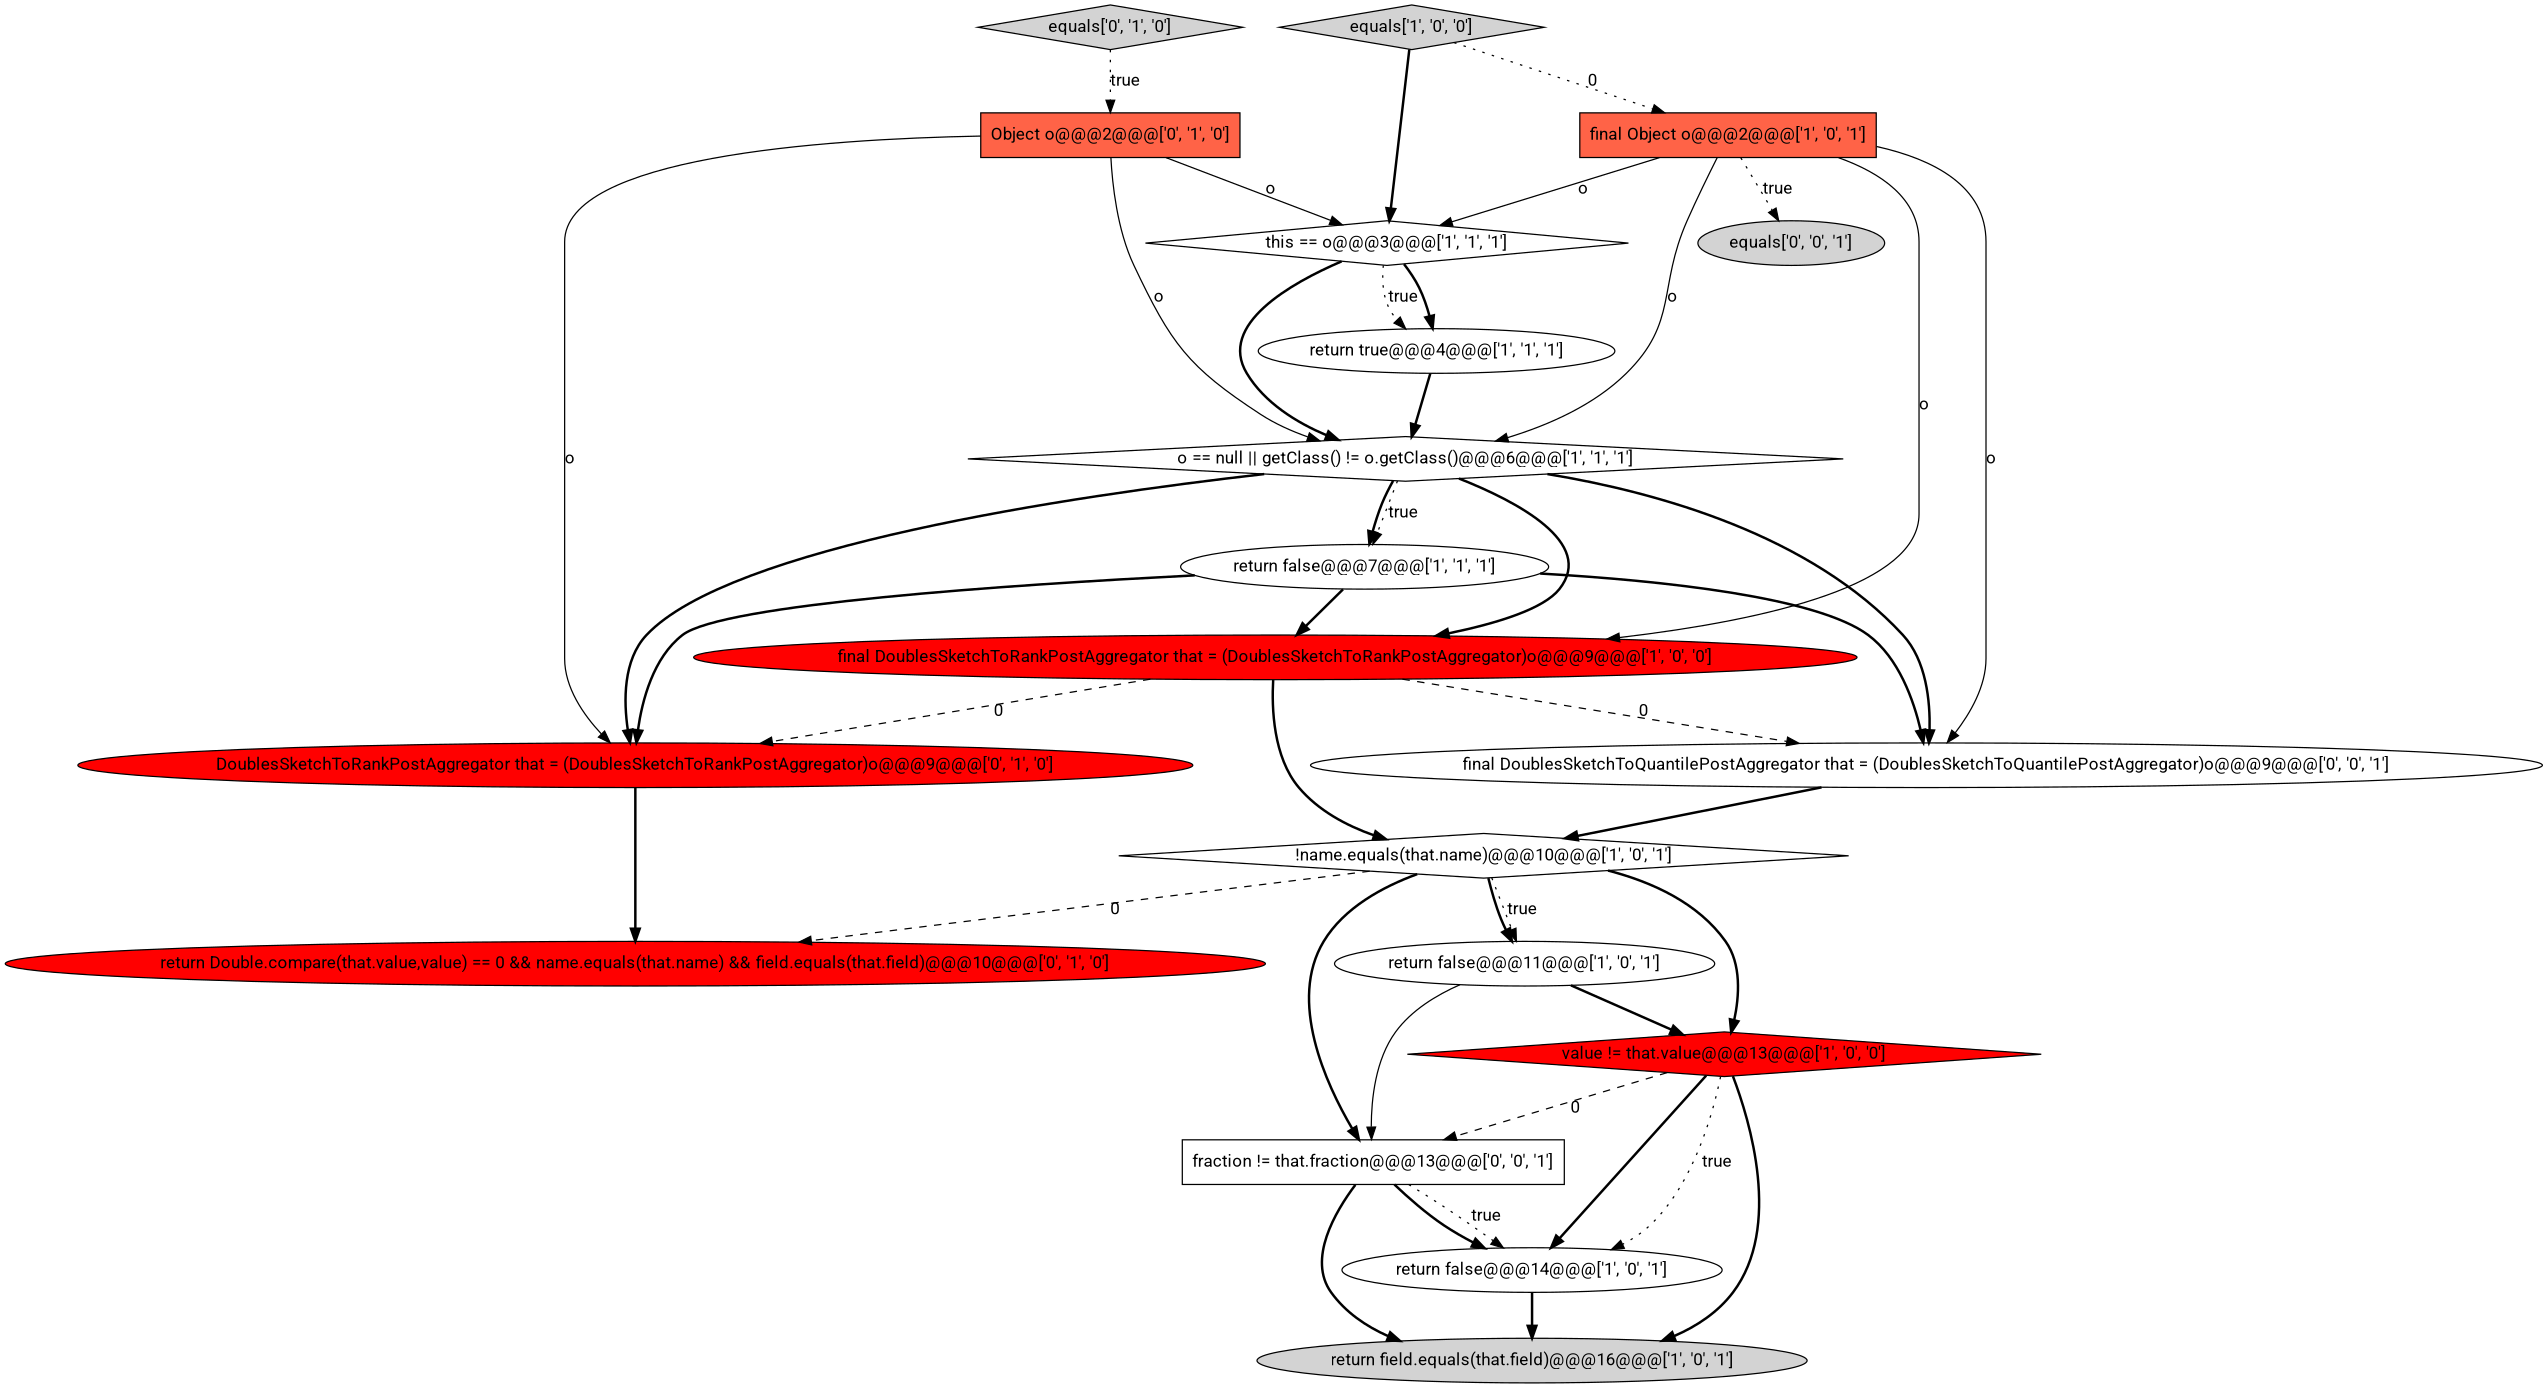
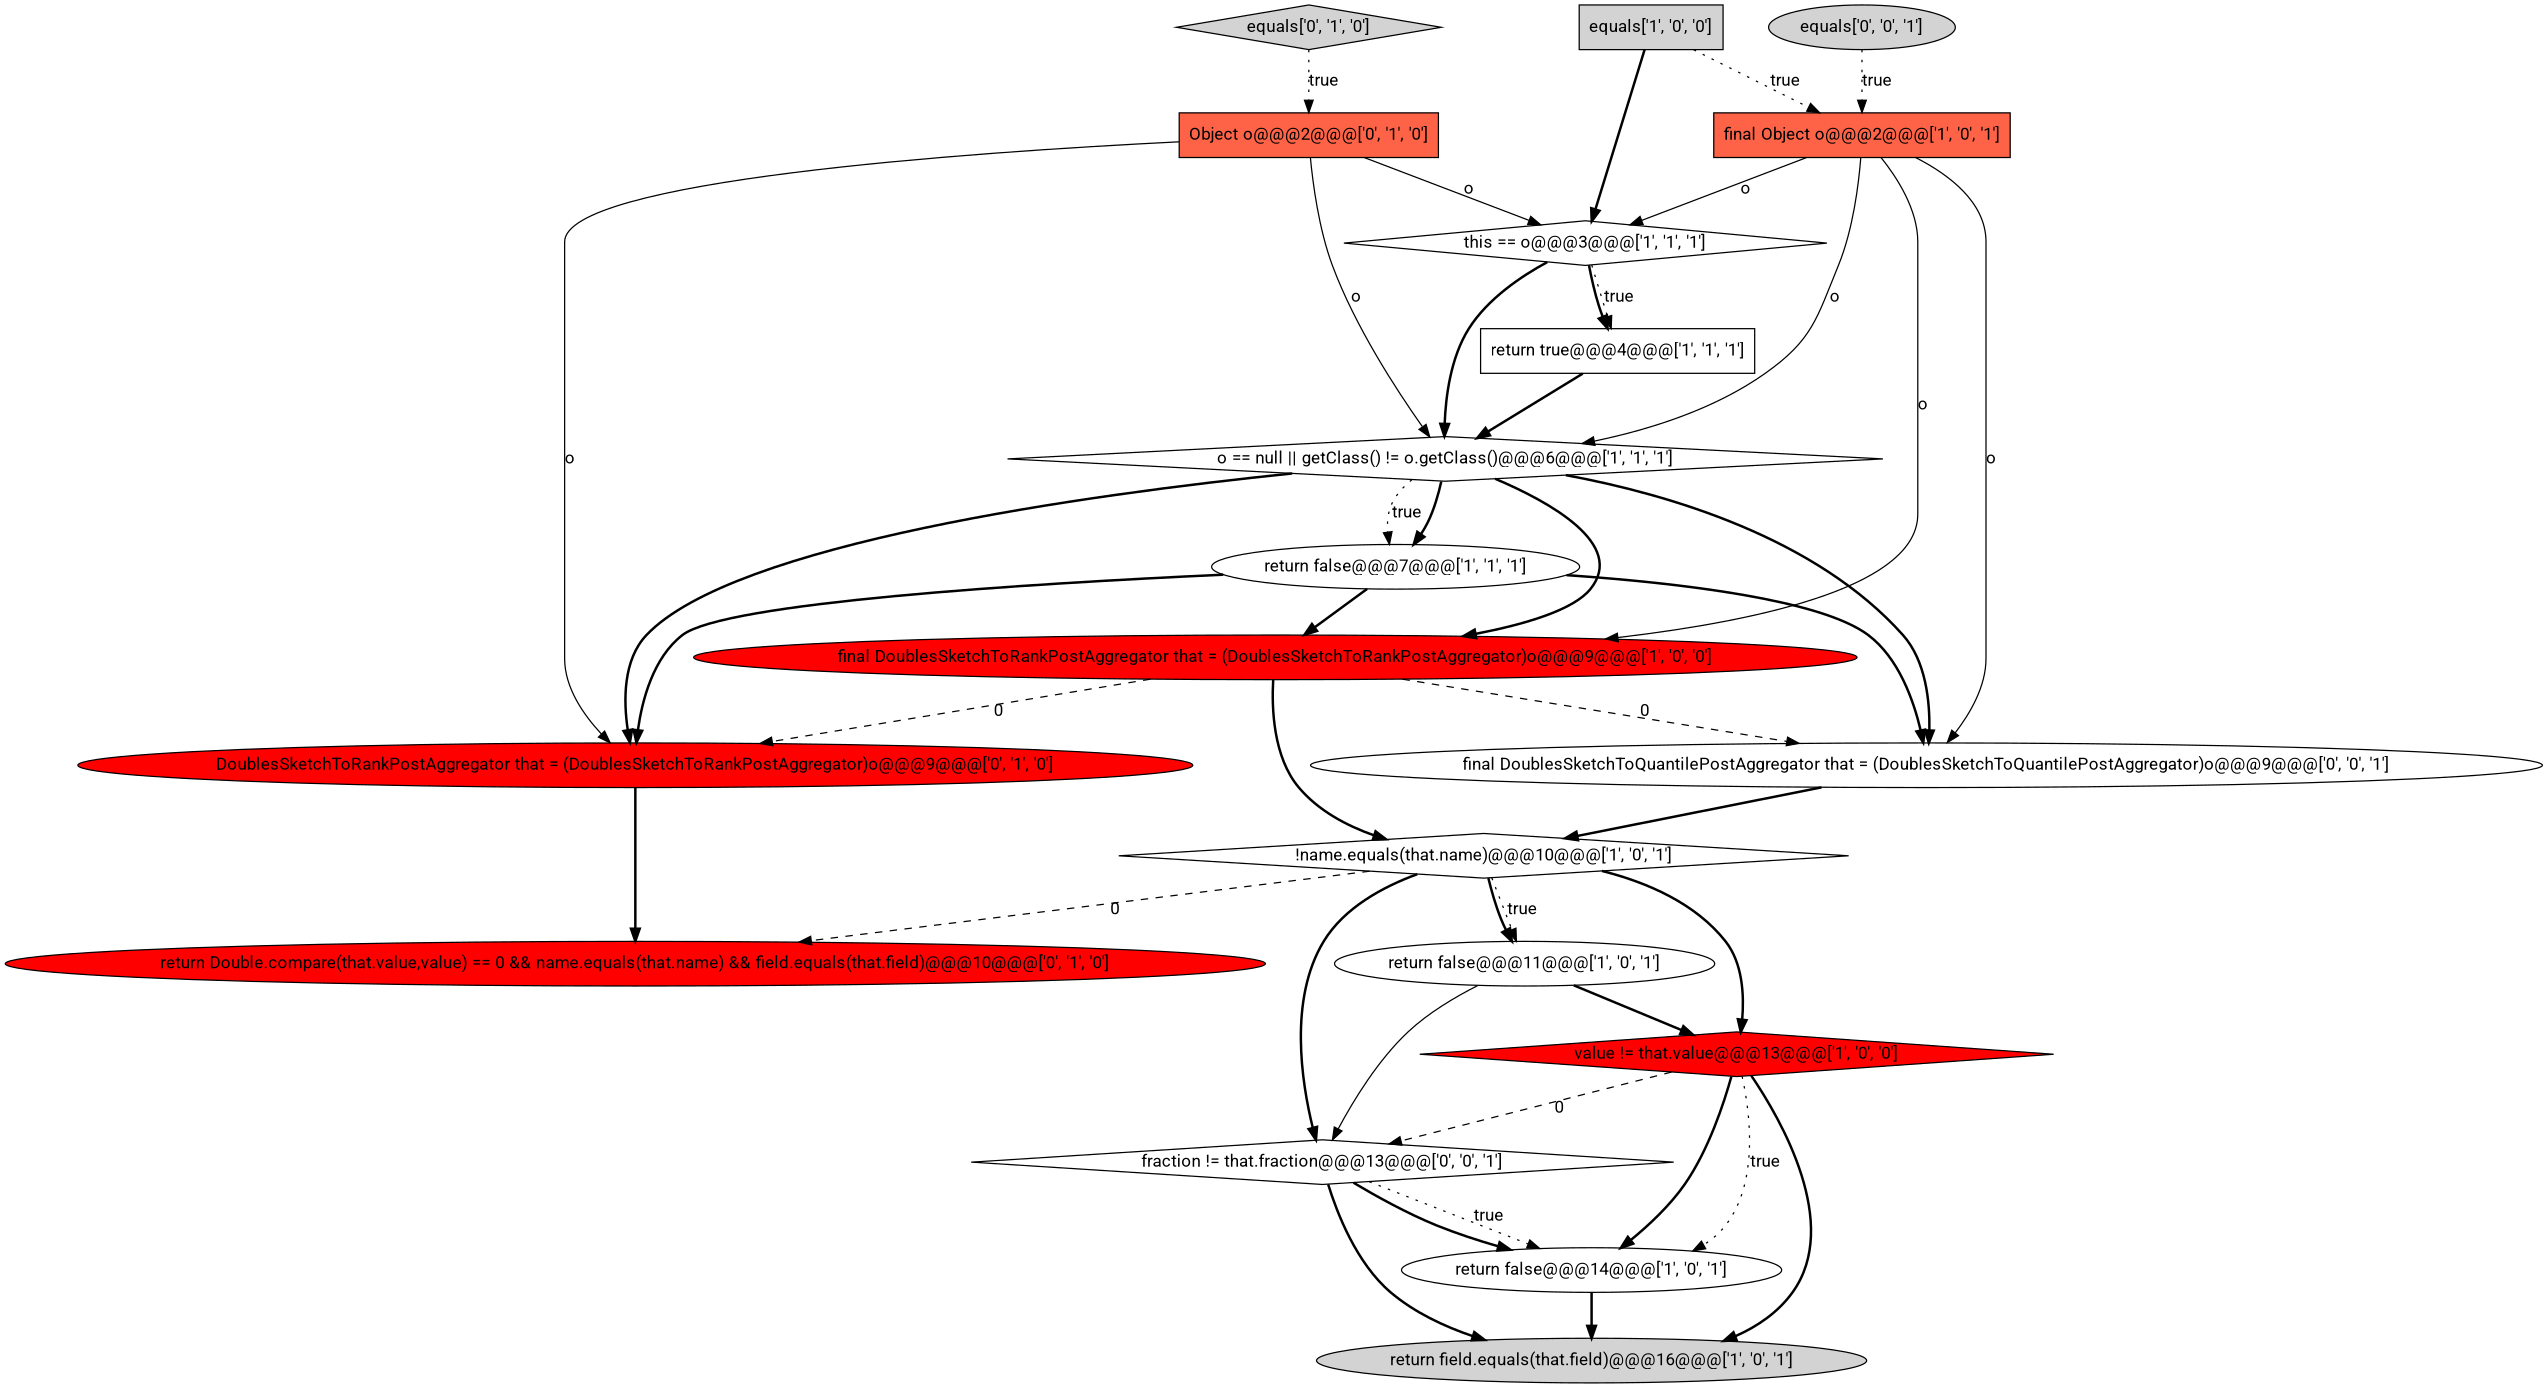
node "equals['1', '0', '0']": shape diamond -> box
edge "equals['1', '0', '0']" -> "final Object o@@@2@@@['1', '0', '1']": label "0" -> "true"
edge "final Object o@@@2@@@['1', '0', '1']" -> "equals['0', '0', '1']": reversed
node "return true@@@4@@@['1', '1', '1']": shape ellipse -> box
node "fraction != that.fraction@@@13@@@['0', '0', '1']": shape box -> diamond
